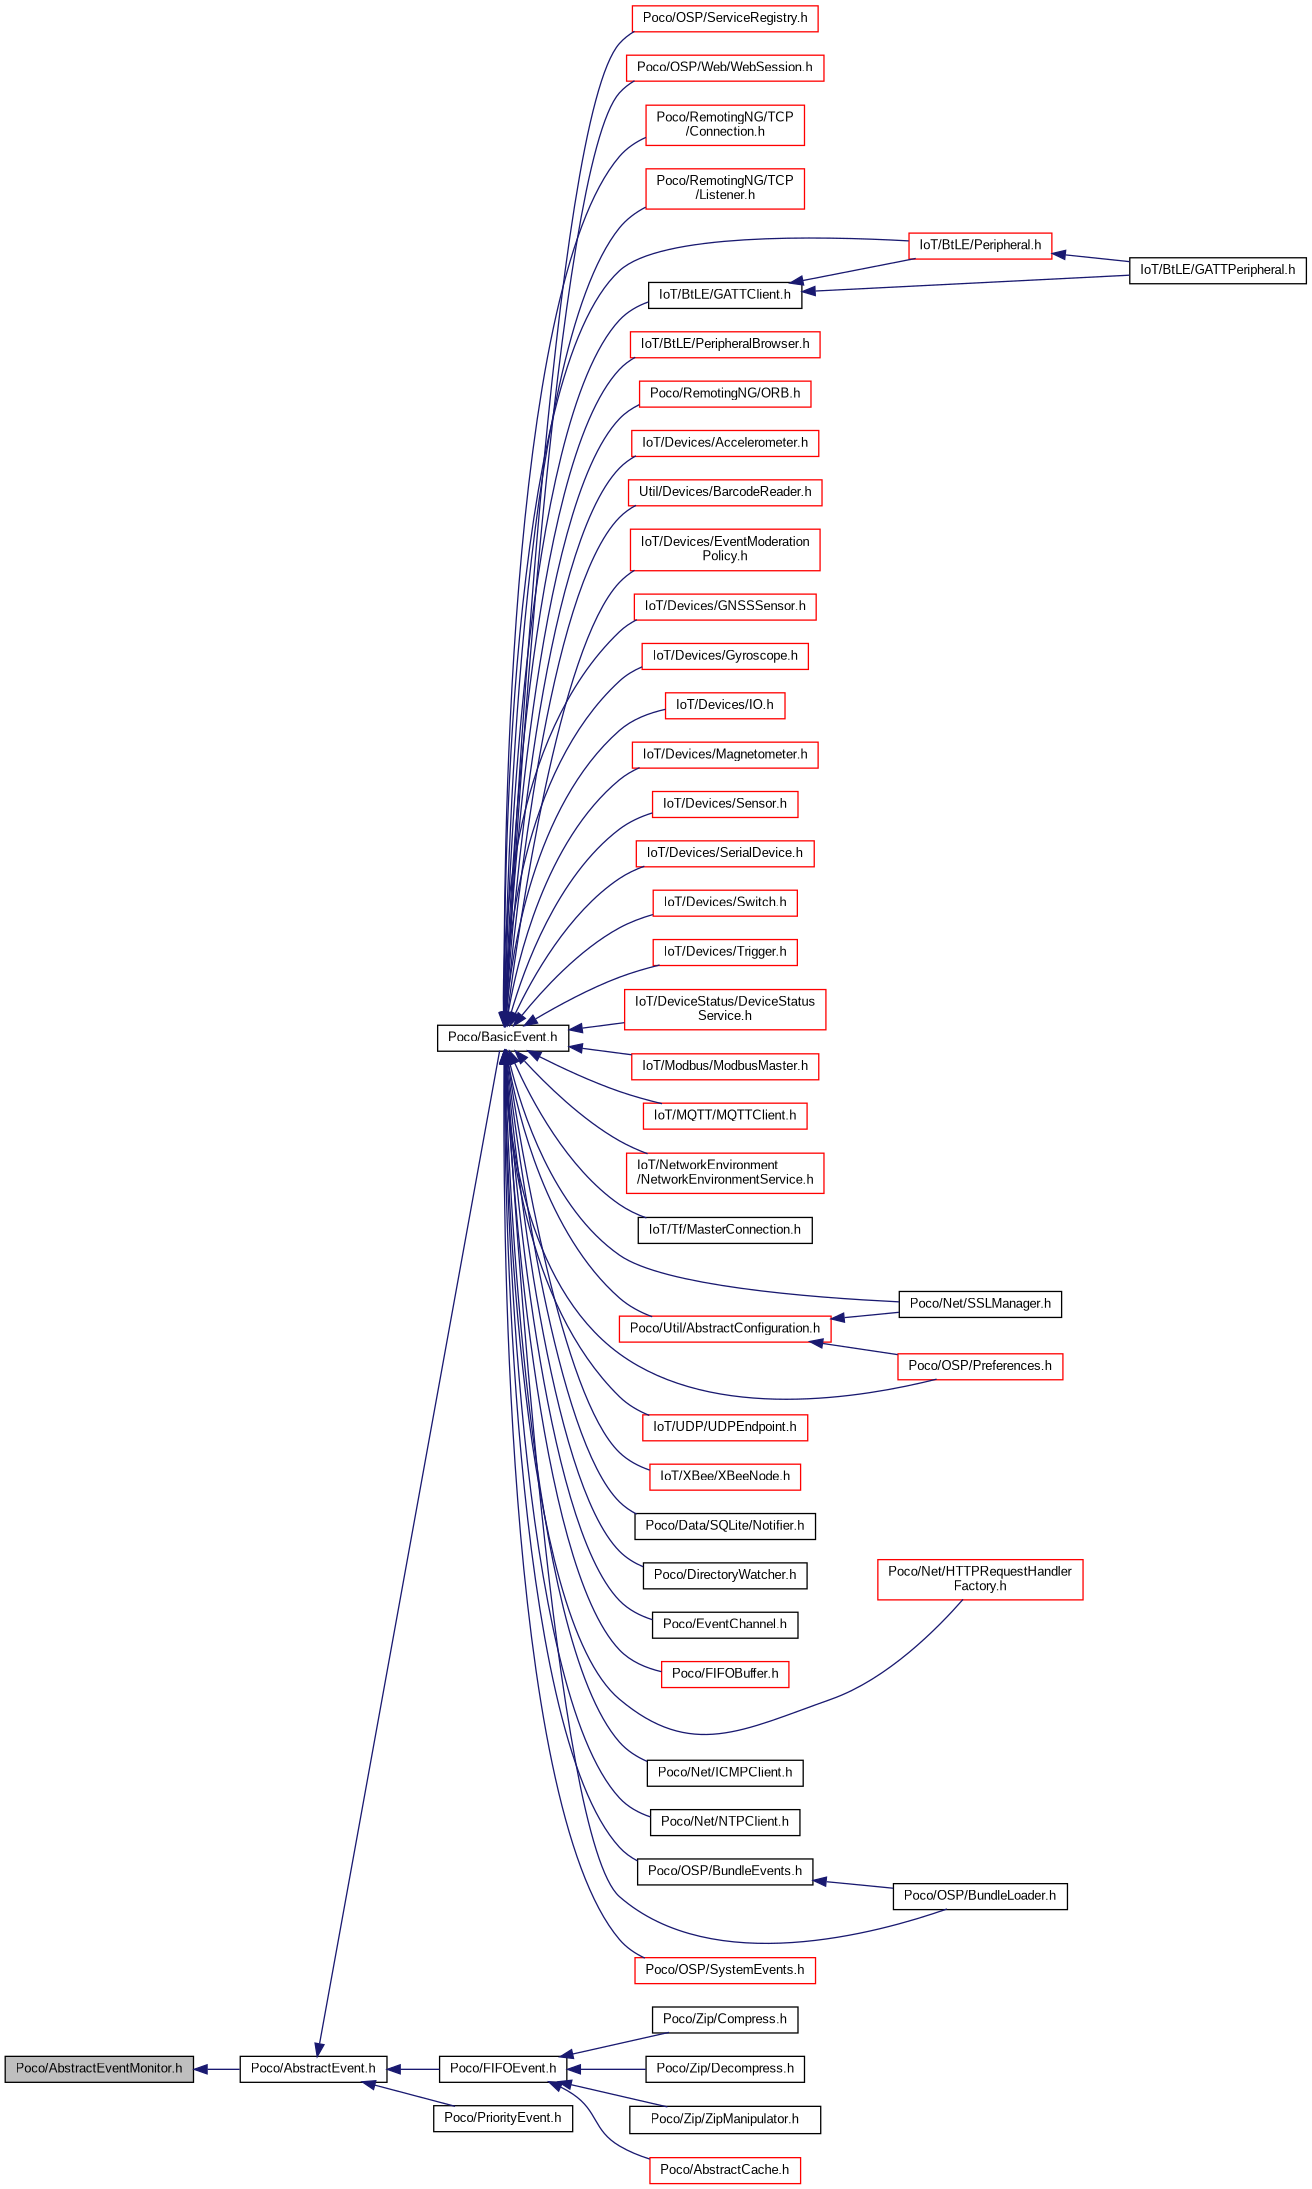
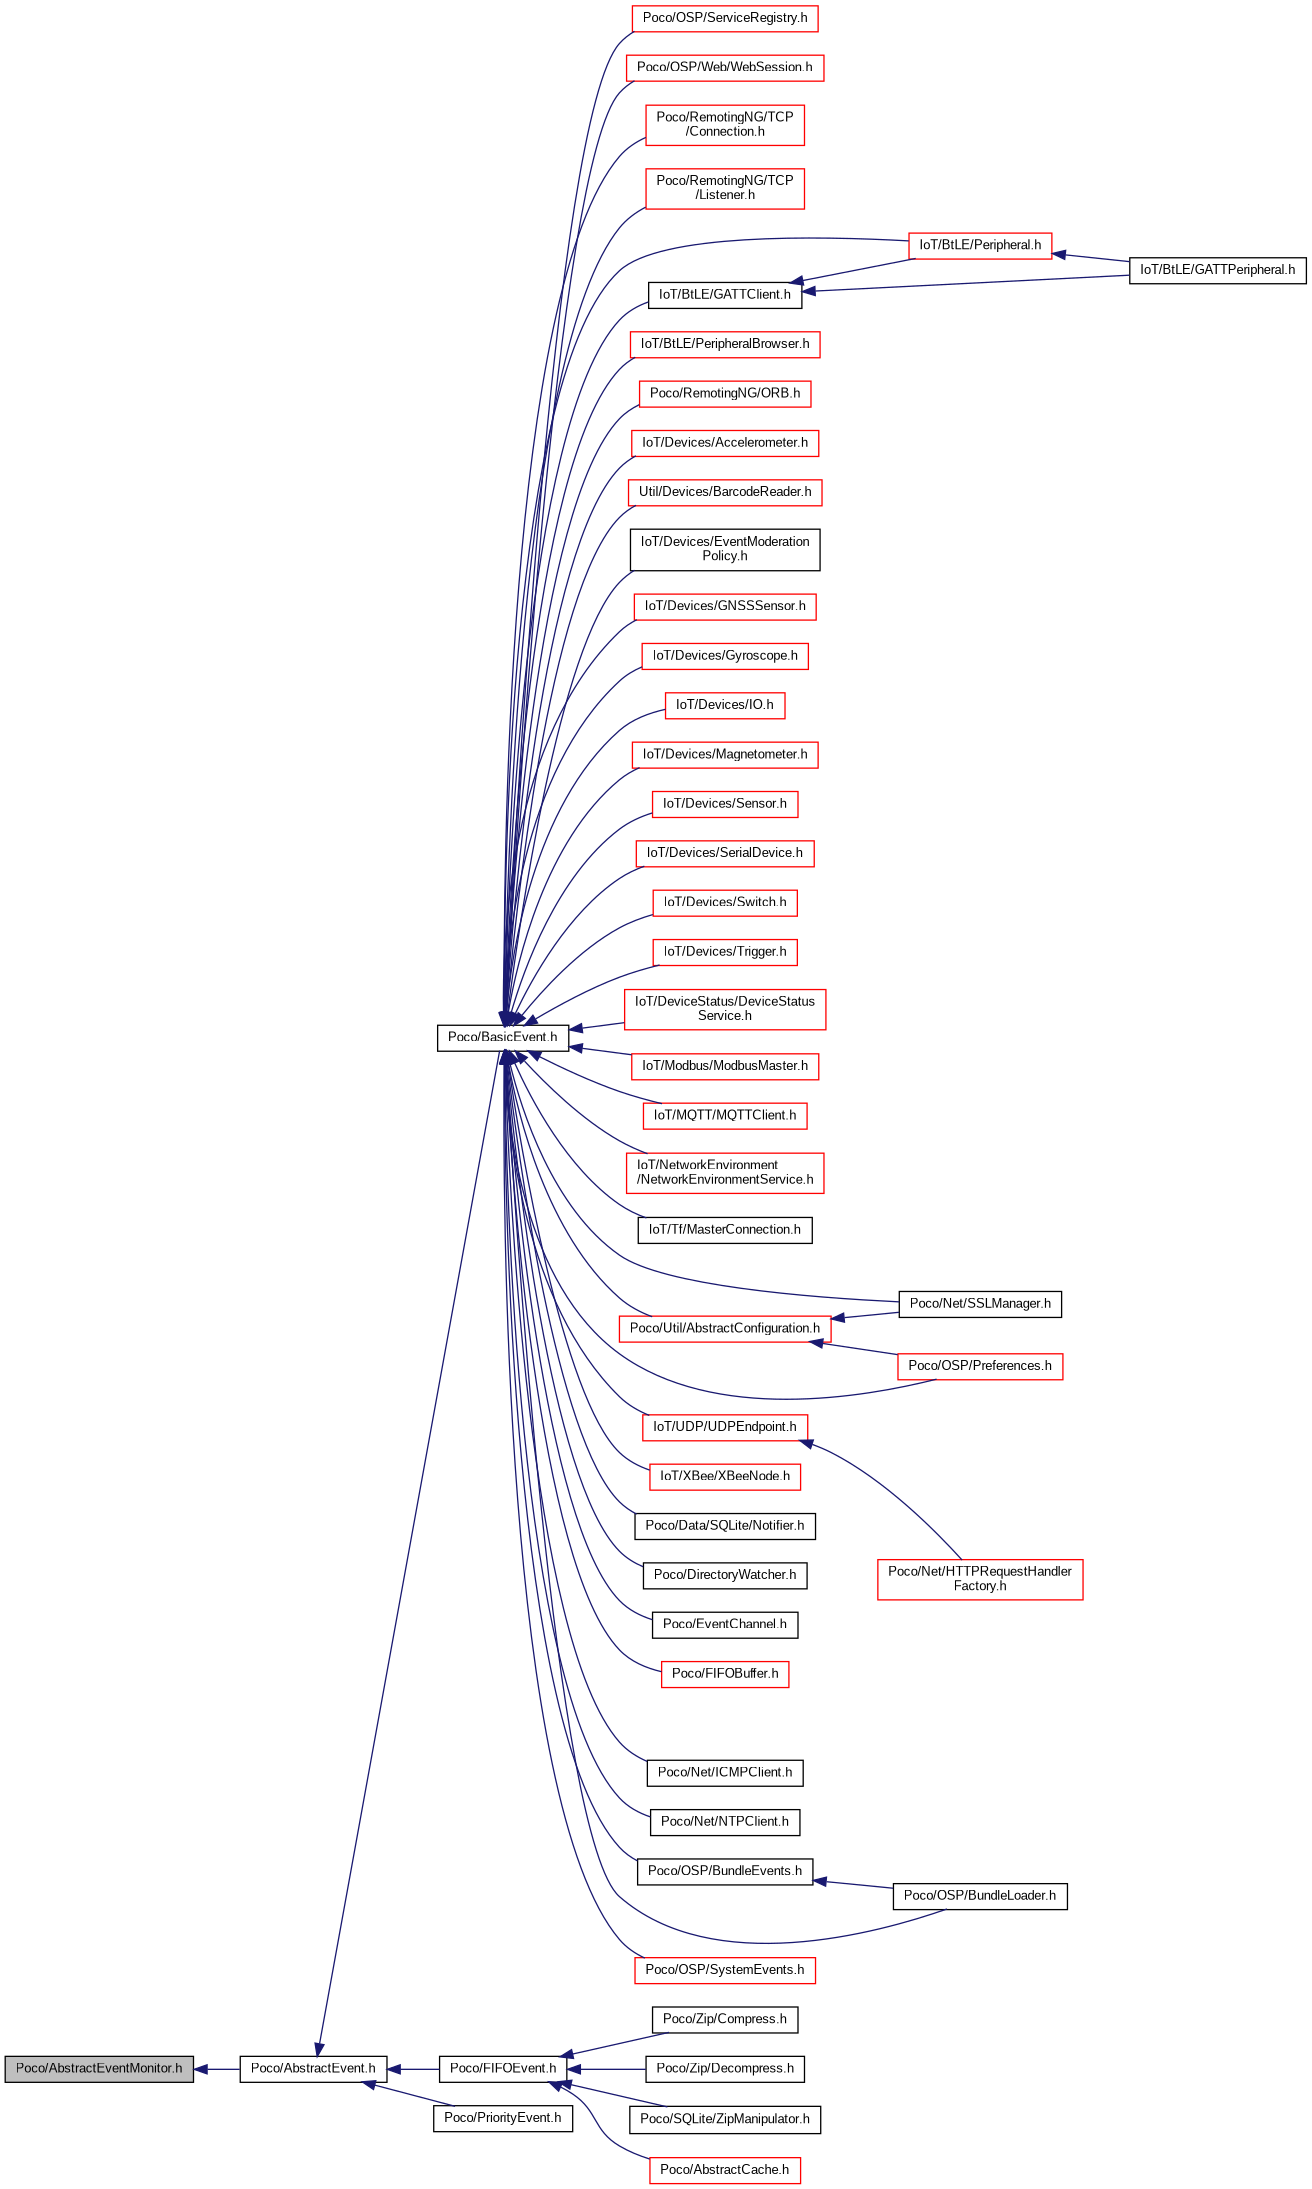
node "IoT/Devices/EventModeration Policy.h": color red -> black
edge "Poco/Net/HTTPRequestHandler Factory.h" -> "Poco/BasicEvent.h": now "Poco/Net/HTTPRequestHandler Factory.h" -> "IoT/UDP/UDPEndpoint.h"
node "Poco/Zip/ZipManipulator.h": label "Poco/Zip/ZipManipulator.h" -> "Poco/SQLite/ZipManipulator.h"
